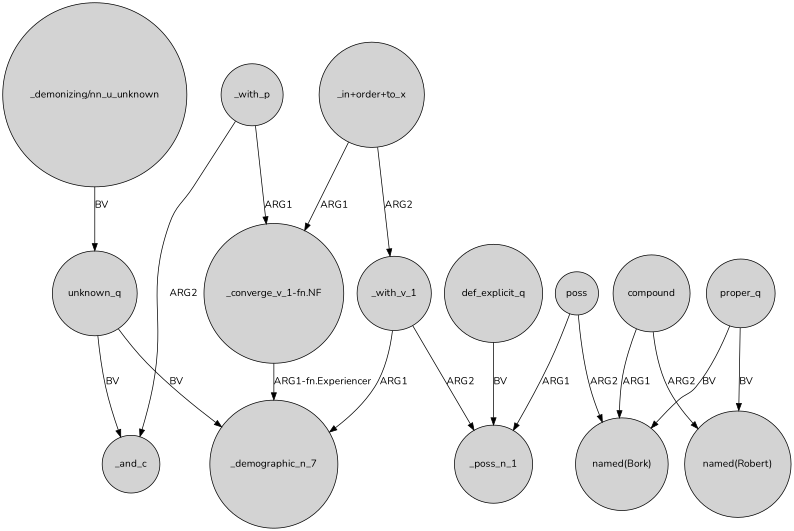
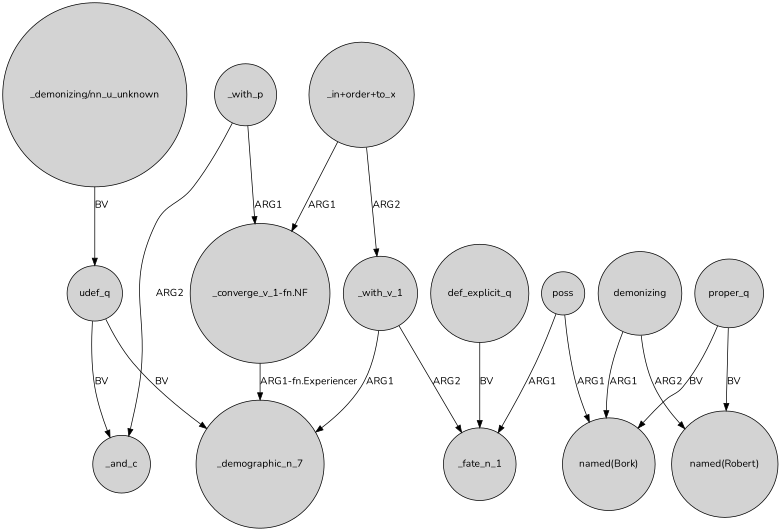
node "unknown_q": label "unknown_q" -> "udef_q"
node "compound": label "compound" -> "demonizing"
edge "poss" -> "named(Bork)": label "ARG2" -> "ARG1"
node "_poss_n_1": label "_poss_n_1" -> "_fate_n_1"
